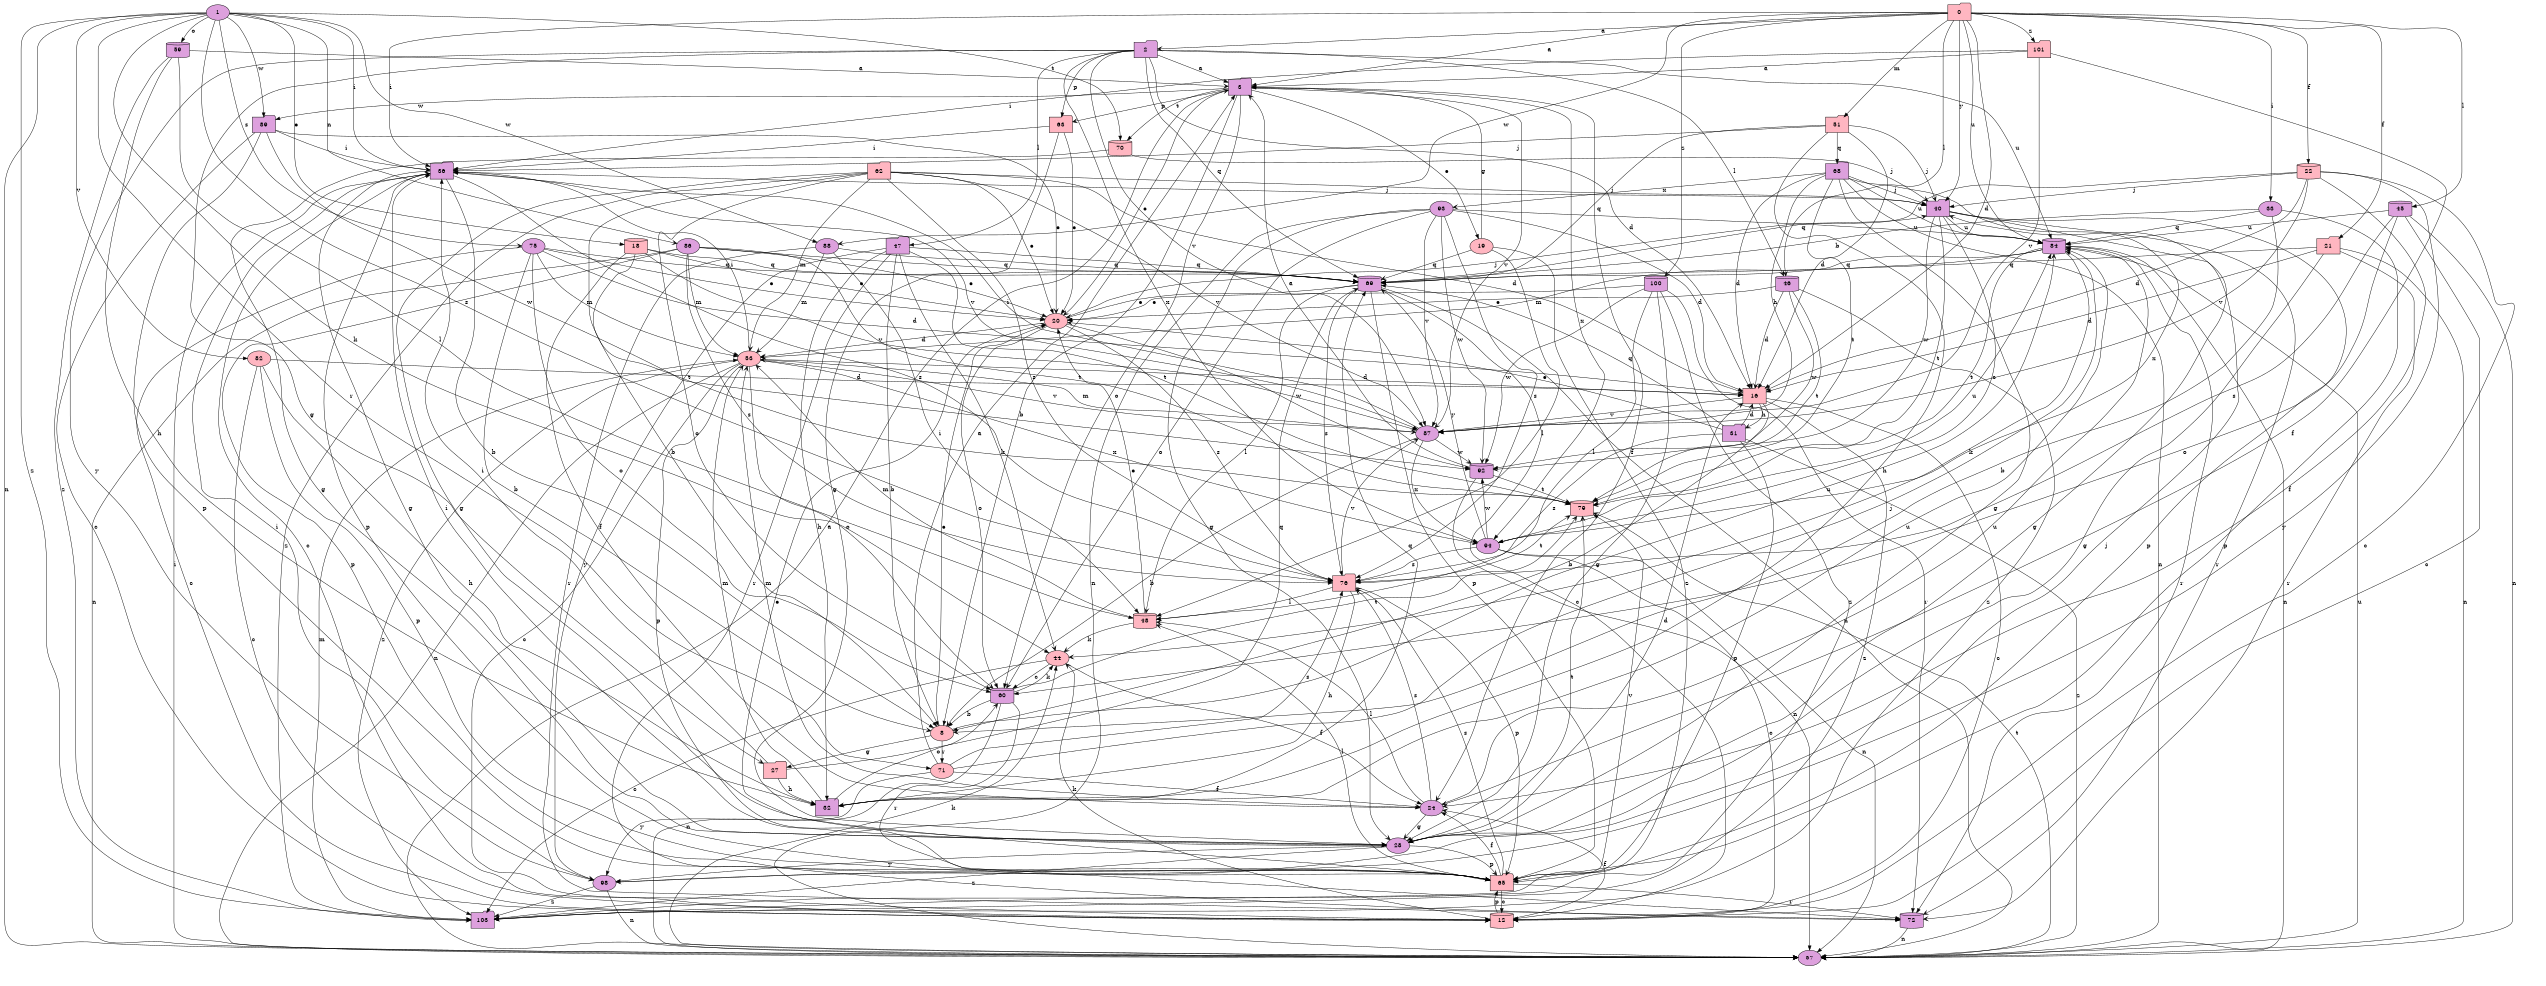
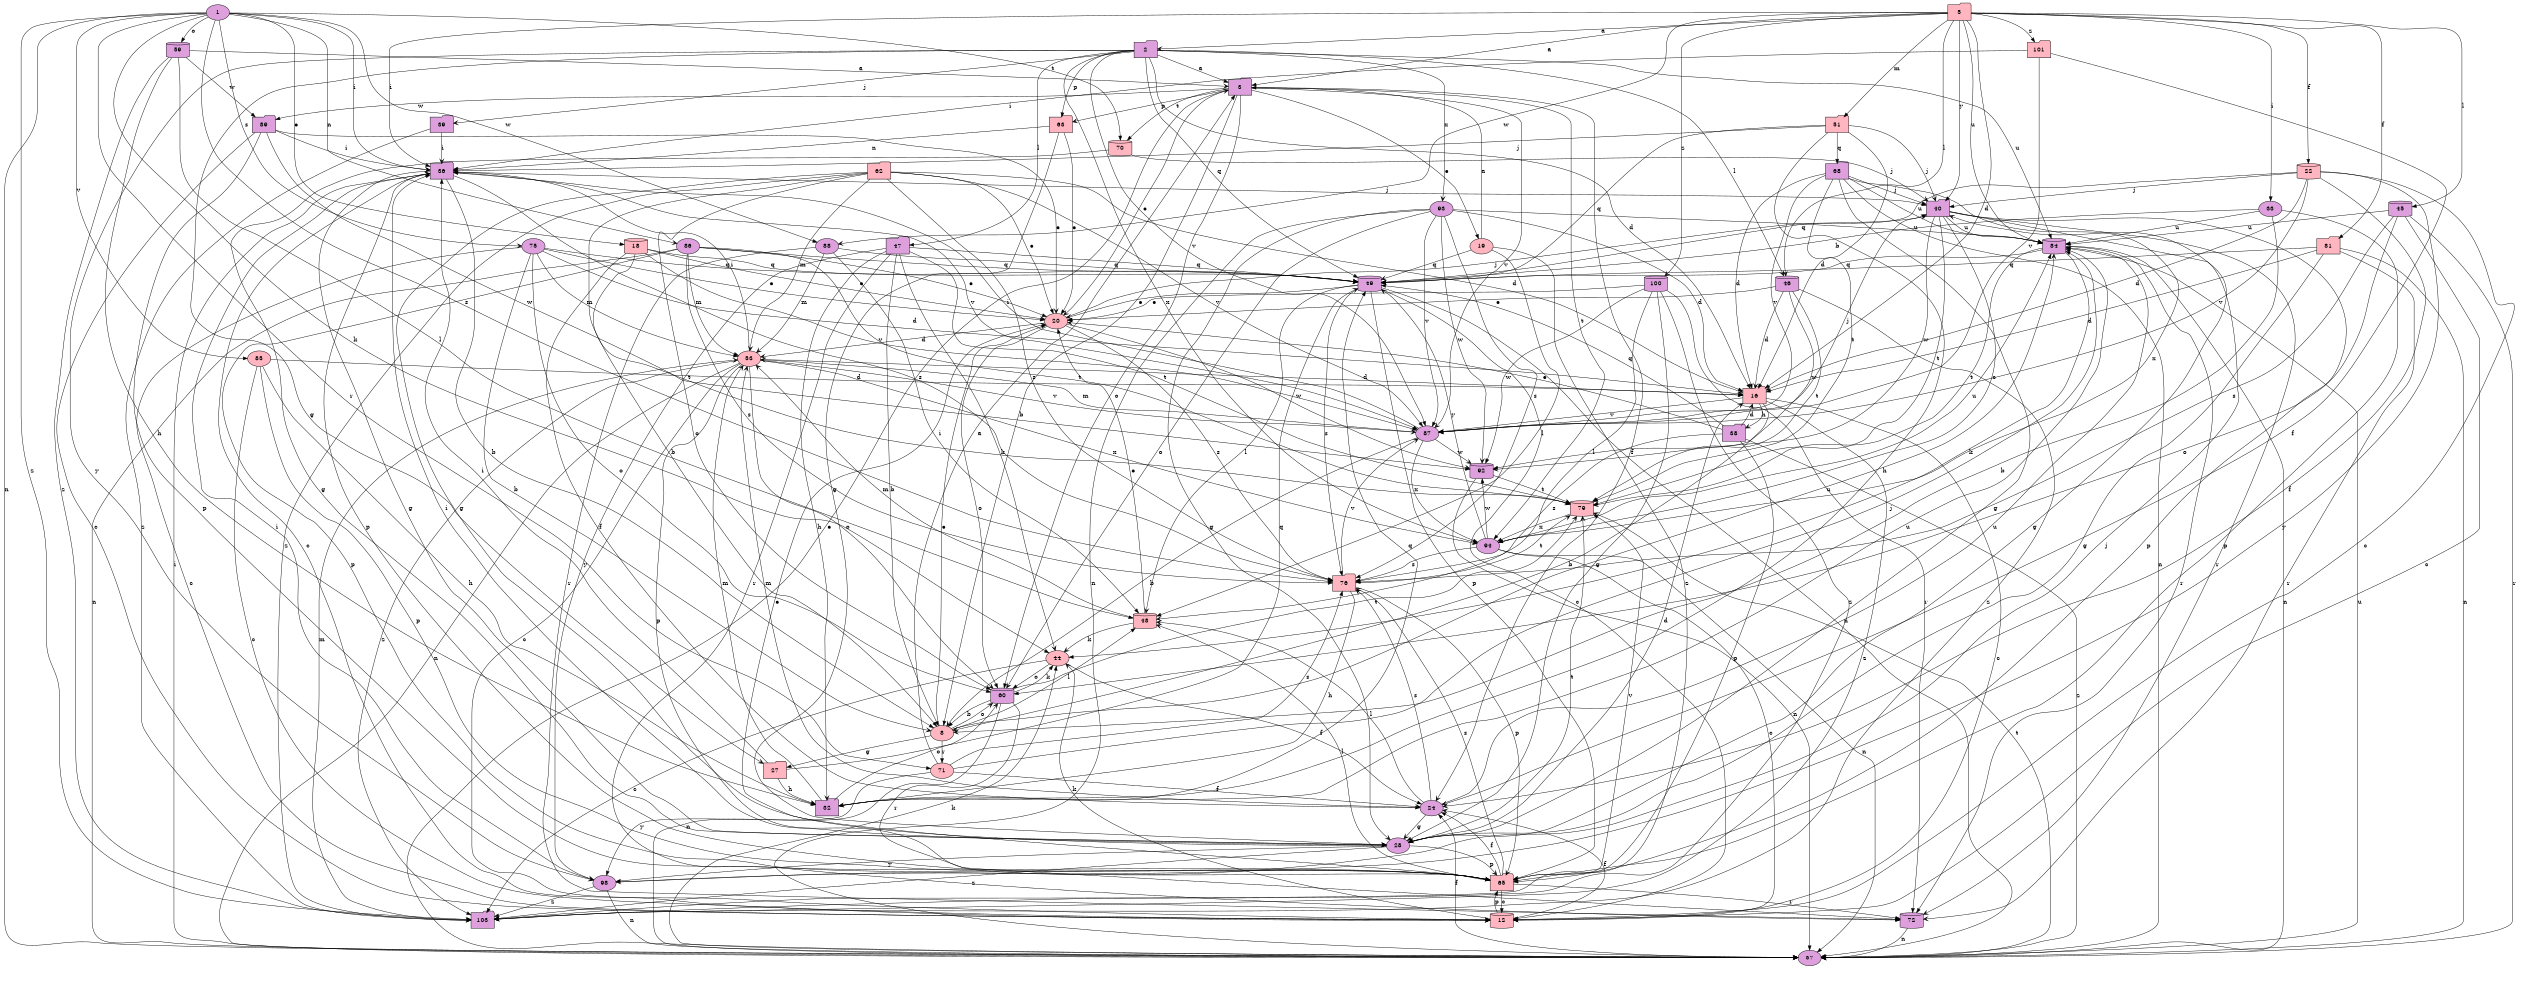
node "0": label "0" -> "5"
edge "1" -> "89": now "59" -> "89"
edge "101" -> "3": removed, label "a"
node "39": added
edge "63" -> "36": label "i" -> "n"
edge "19" -> "3": label "g" -> "a"
edge "62" -> "40": now "87" -> "40"
edge "68" -> "93": now "2" -> "93"
edge "33" -> "84": label "q" -> "u"
node "21": label "21" -> "81"
node "69": label "69" -> "49"
edge "68" -> "87": label "h" -> "v"
edge "84" -> "53": removed, label "m"
edge "92" -> "3": removed, label "a"
edge "3" -> "94": label "x" -> "t"
node "82": label "82" -> "85"
edge "20" -> "92": arrowhead normal -> vee
node "31": label "31" -> "38"
edge "47" -> "32": arrowhead normal -> vee
edge "79" -> "94": added, label "x"
edge "57" -> "3": label "a" -> "e"
edge "103" -> "53": arrowhead normal -> vee
edge "84" -> "44": arrowhead vee -> normal
edge "45" -> "57": label "n" -> "r"
edge "76" -> "48": now "8" -> "48"
edge "16" -> "8": arrowhead normal -> vee
edge "44" -> "60": label "c" -> "o"
edge "8" -> "60": added, label "o"
edge "57" -> "24": added, label "f"
